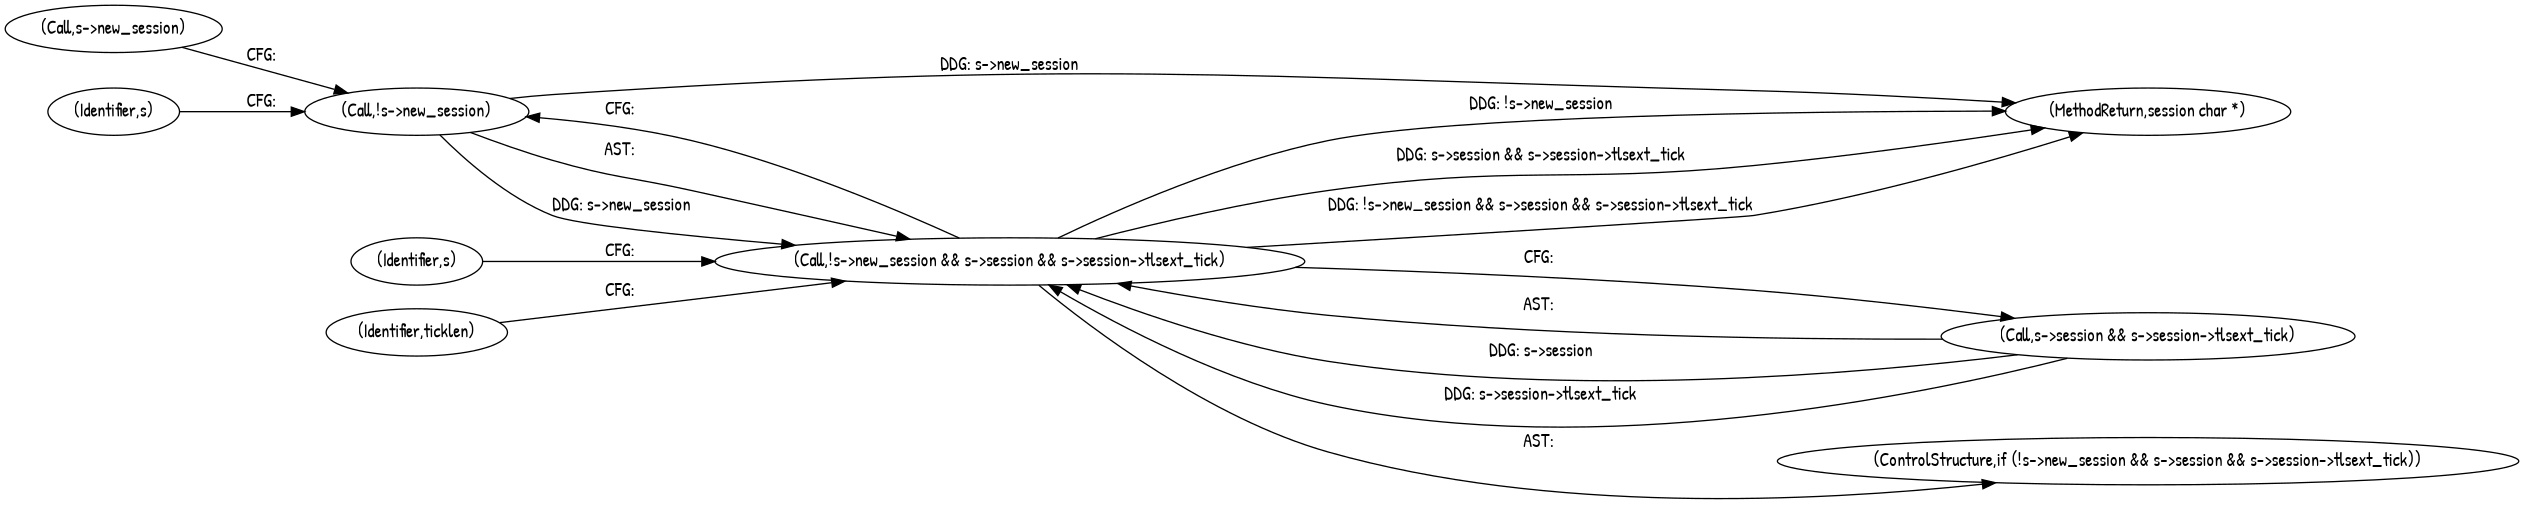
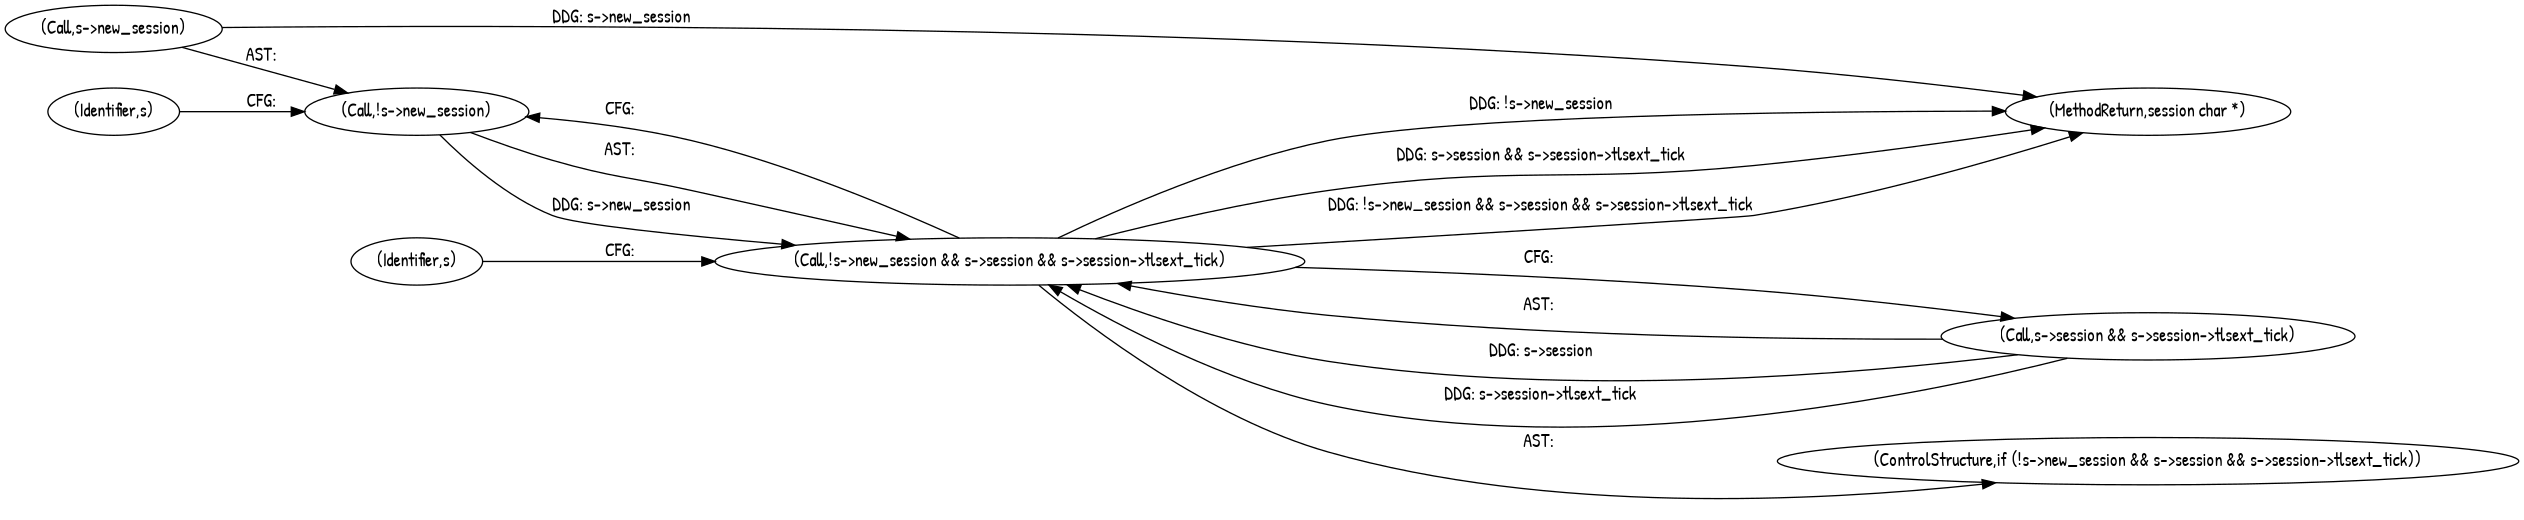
edge "(Call,s->new_session)" -> "(Call,!s->new_session)": label "CFG: " -> "AST: "
edge "(Call,!s->new_session)" -> "(MethodReturn,session char *)": now "(Call,s->new_session)" -> "(MethodReturn,session char *)"
node "(Identifier,ticklen)": removed
